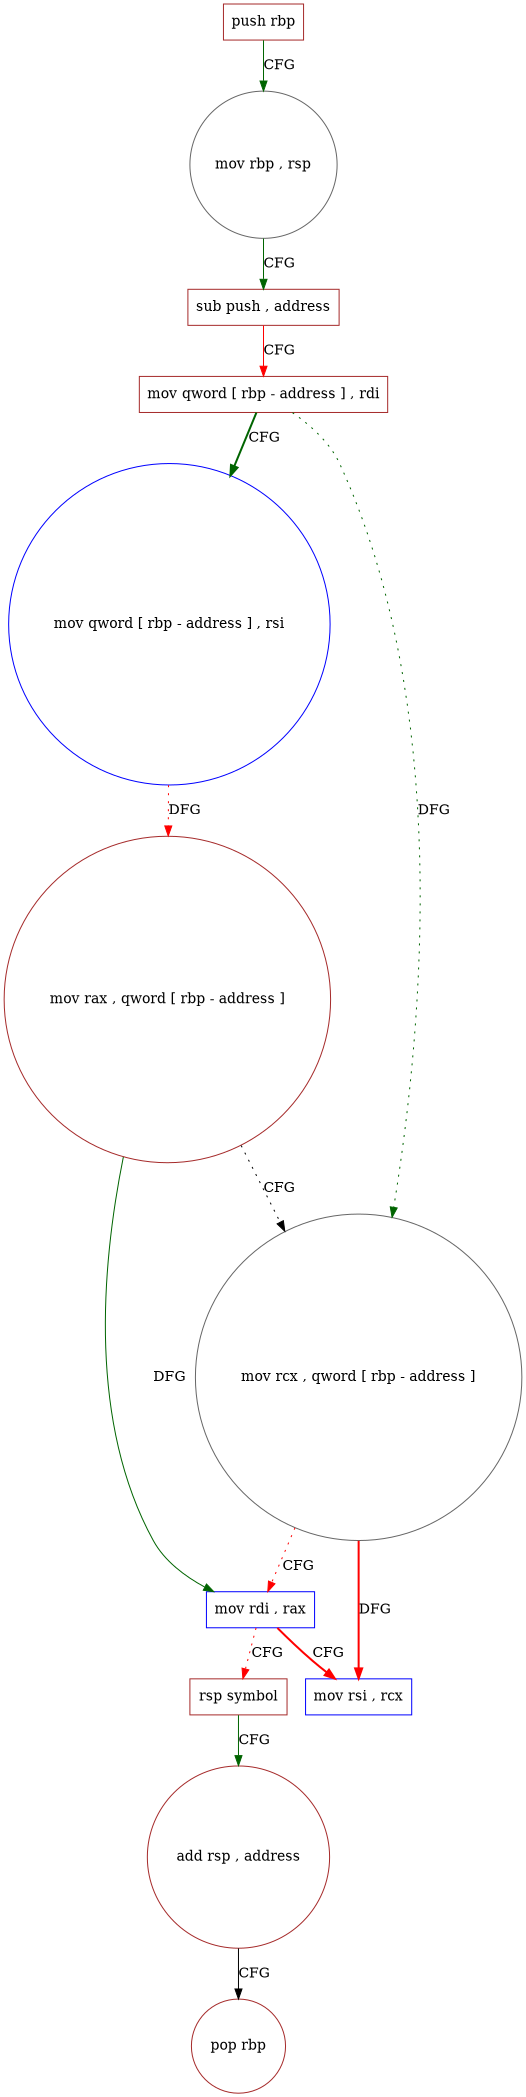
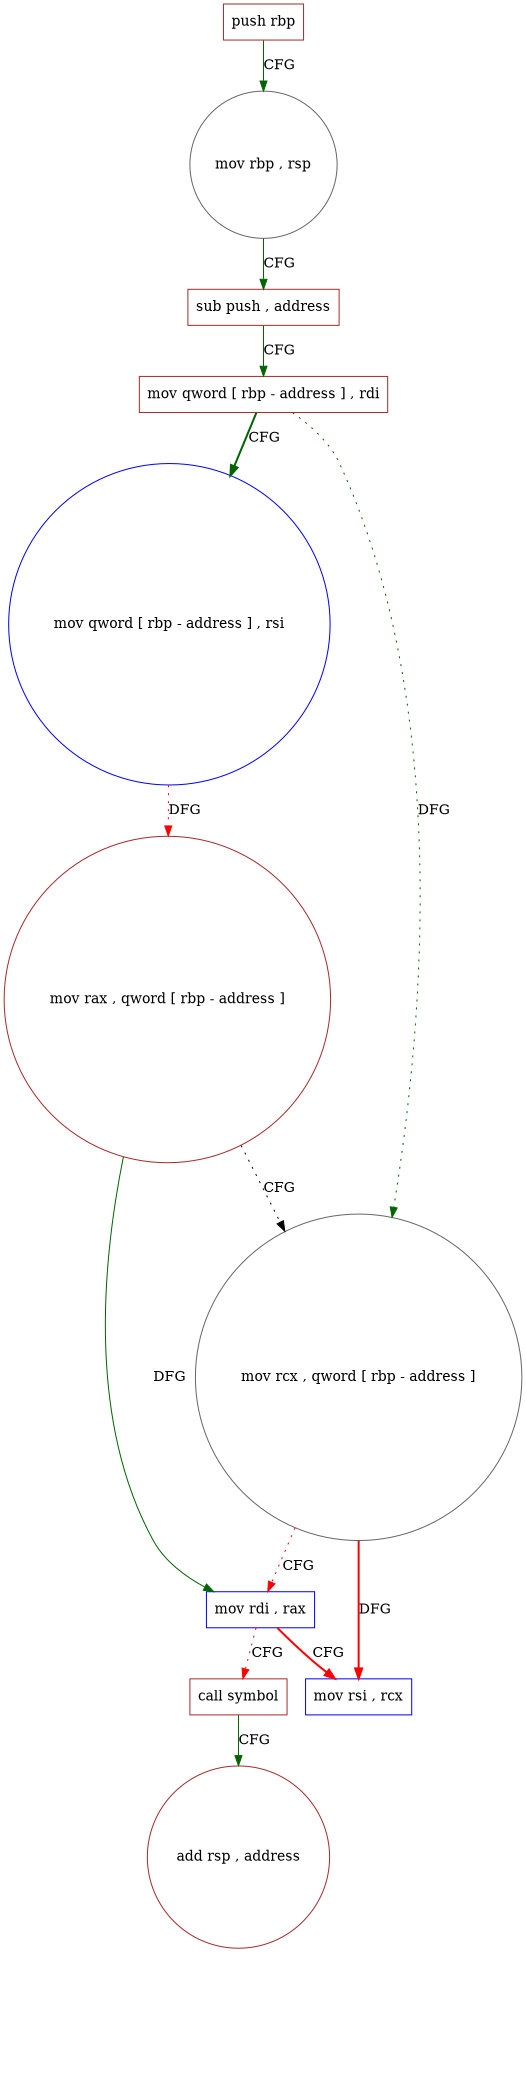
edge "sub push , address" -> "mov qword [ rbp - address ] , rdi": color red -> darkgreen
node "rsp symbol": label "rsp symbol" -> "call symbol"
node "pop rbp": removed
